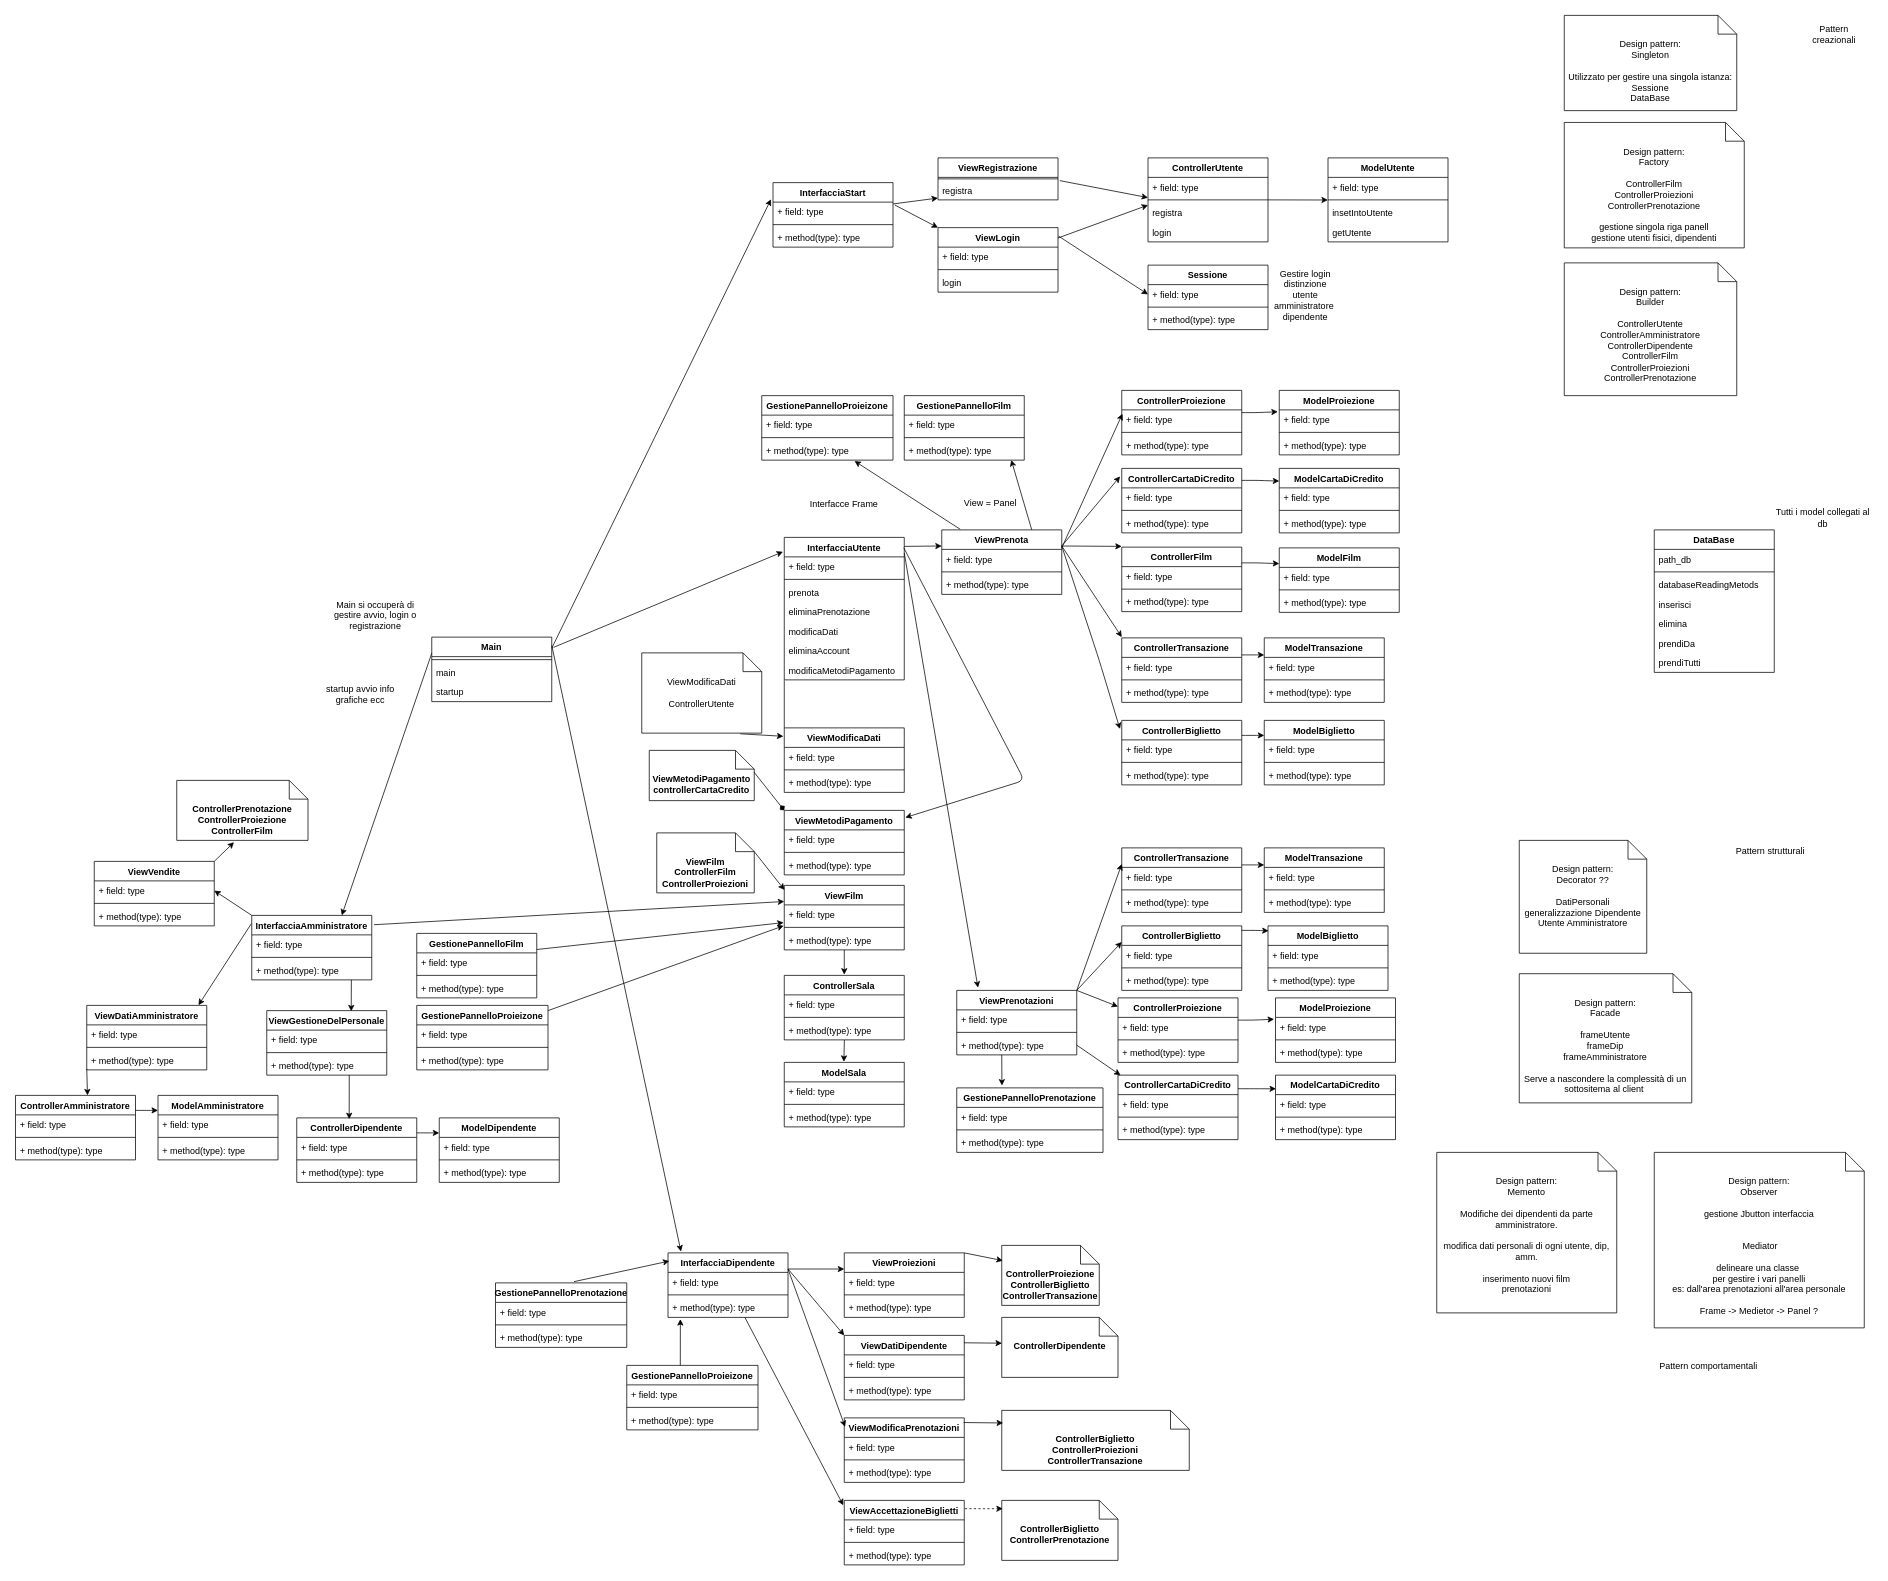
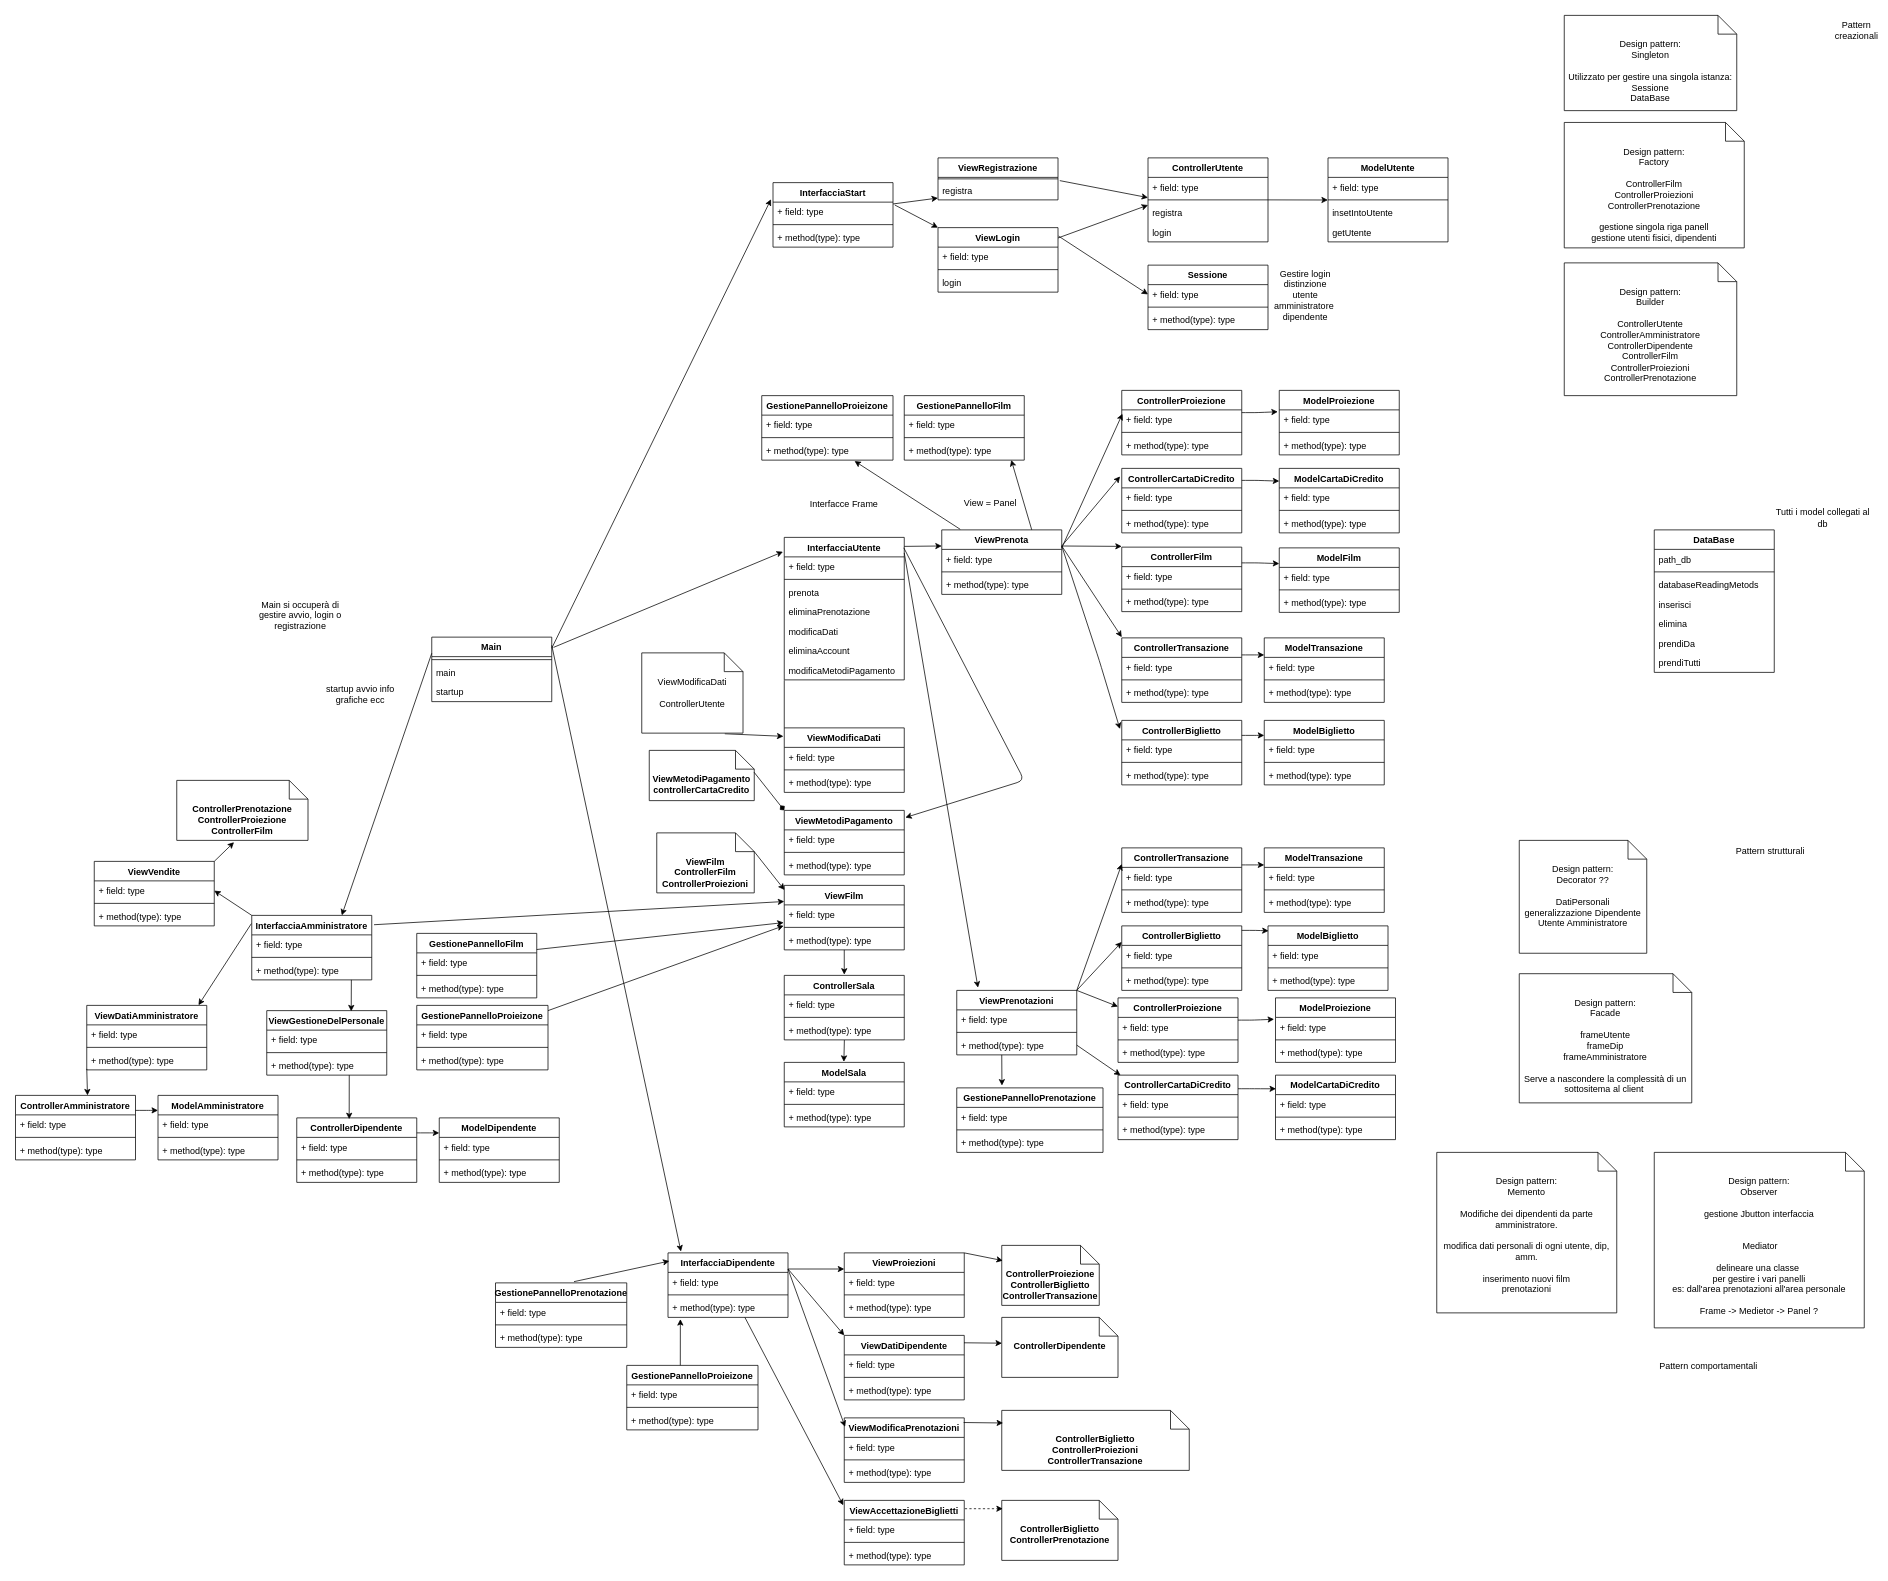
node "Pattern creazionali": moved (1834, 34) -> (1857, 30)
node "Main si occuperà di gestire avvio, login o registrazione": moved (375, 615) -> (300, 615)
node "ViewModificaDati ControllerUtente": size 120x80 -> 101x80
